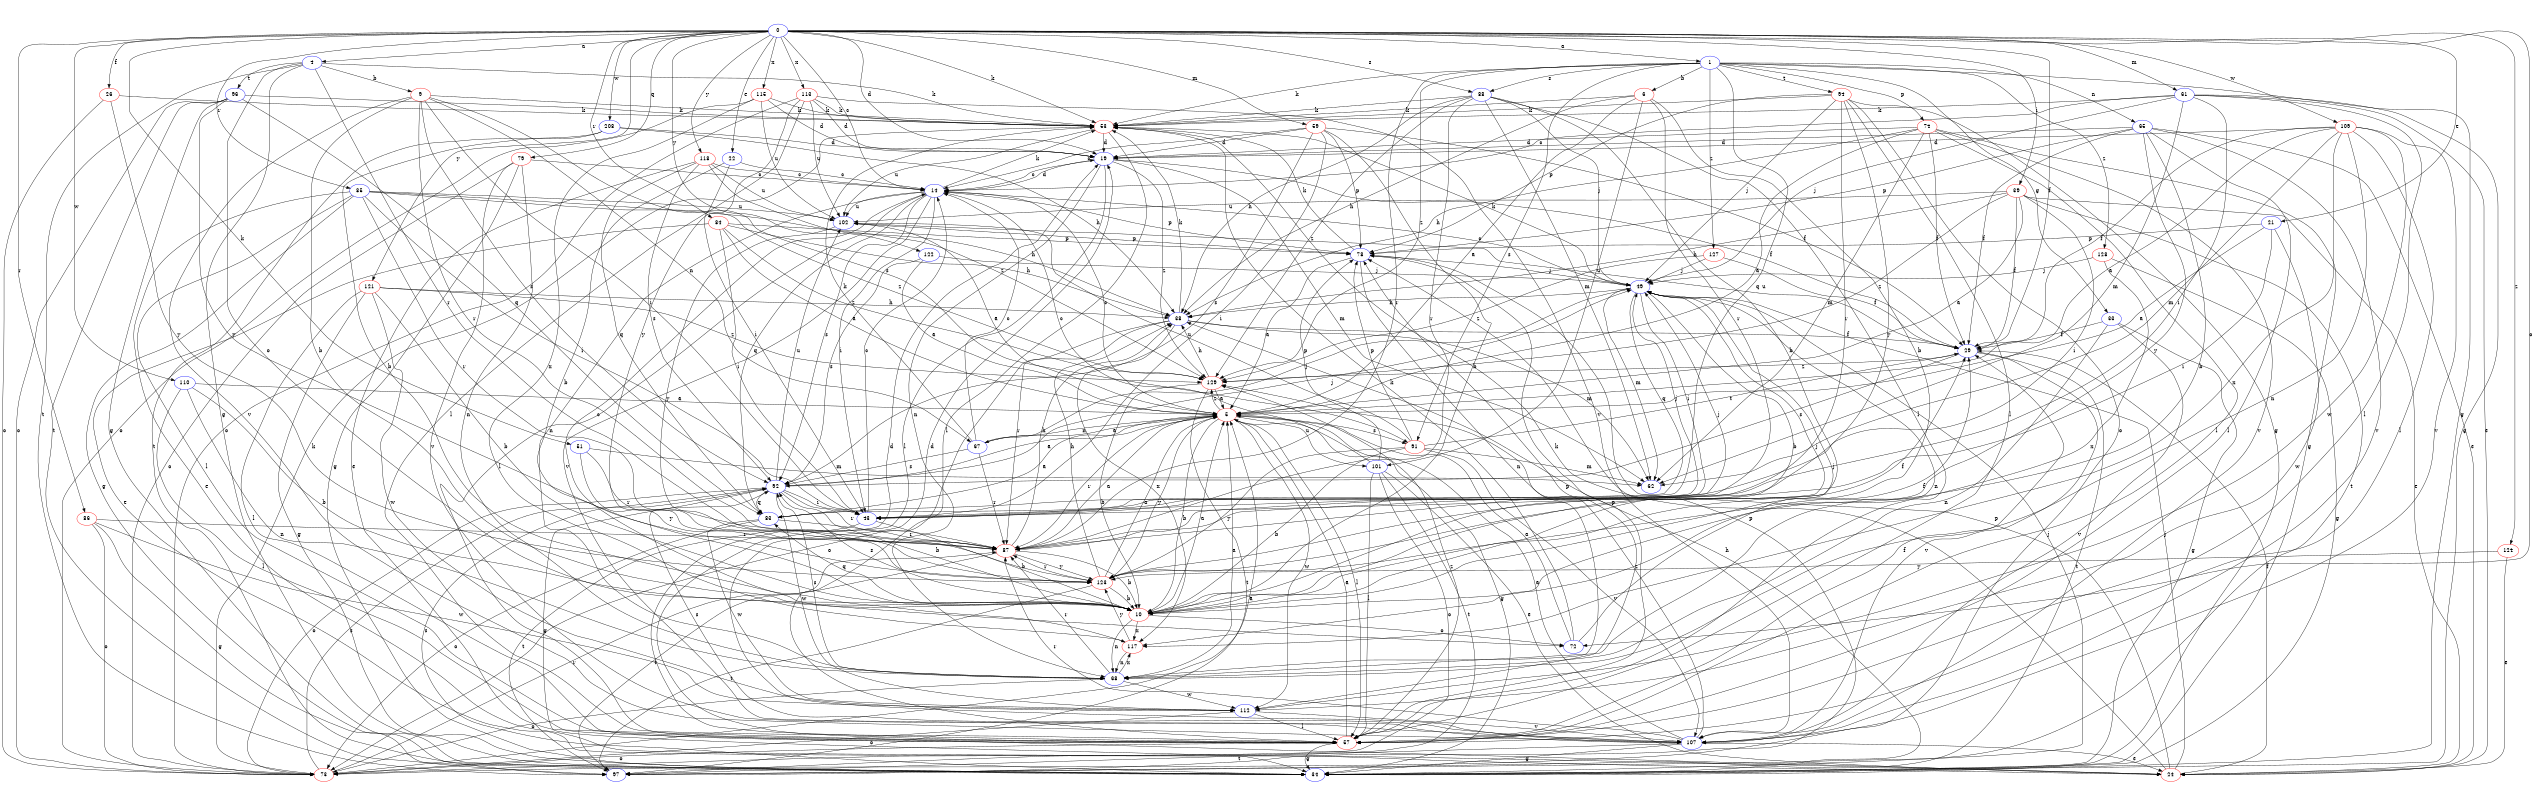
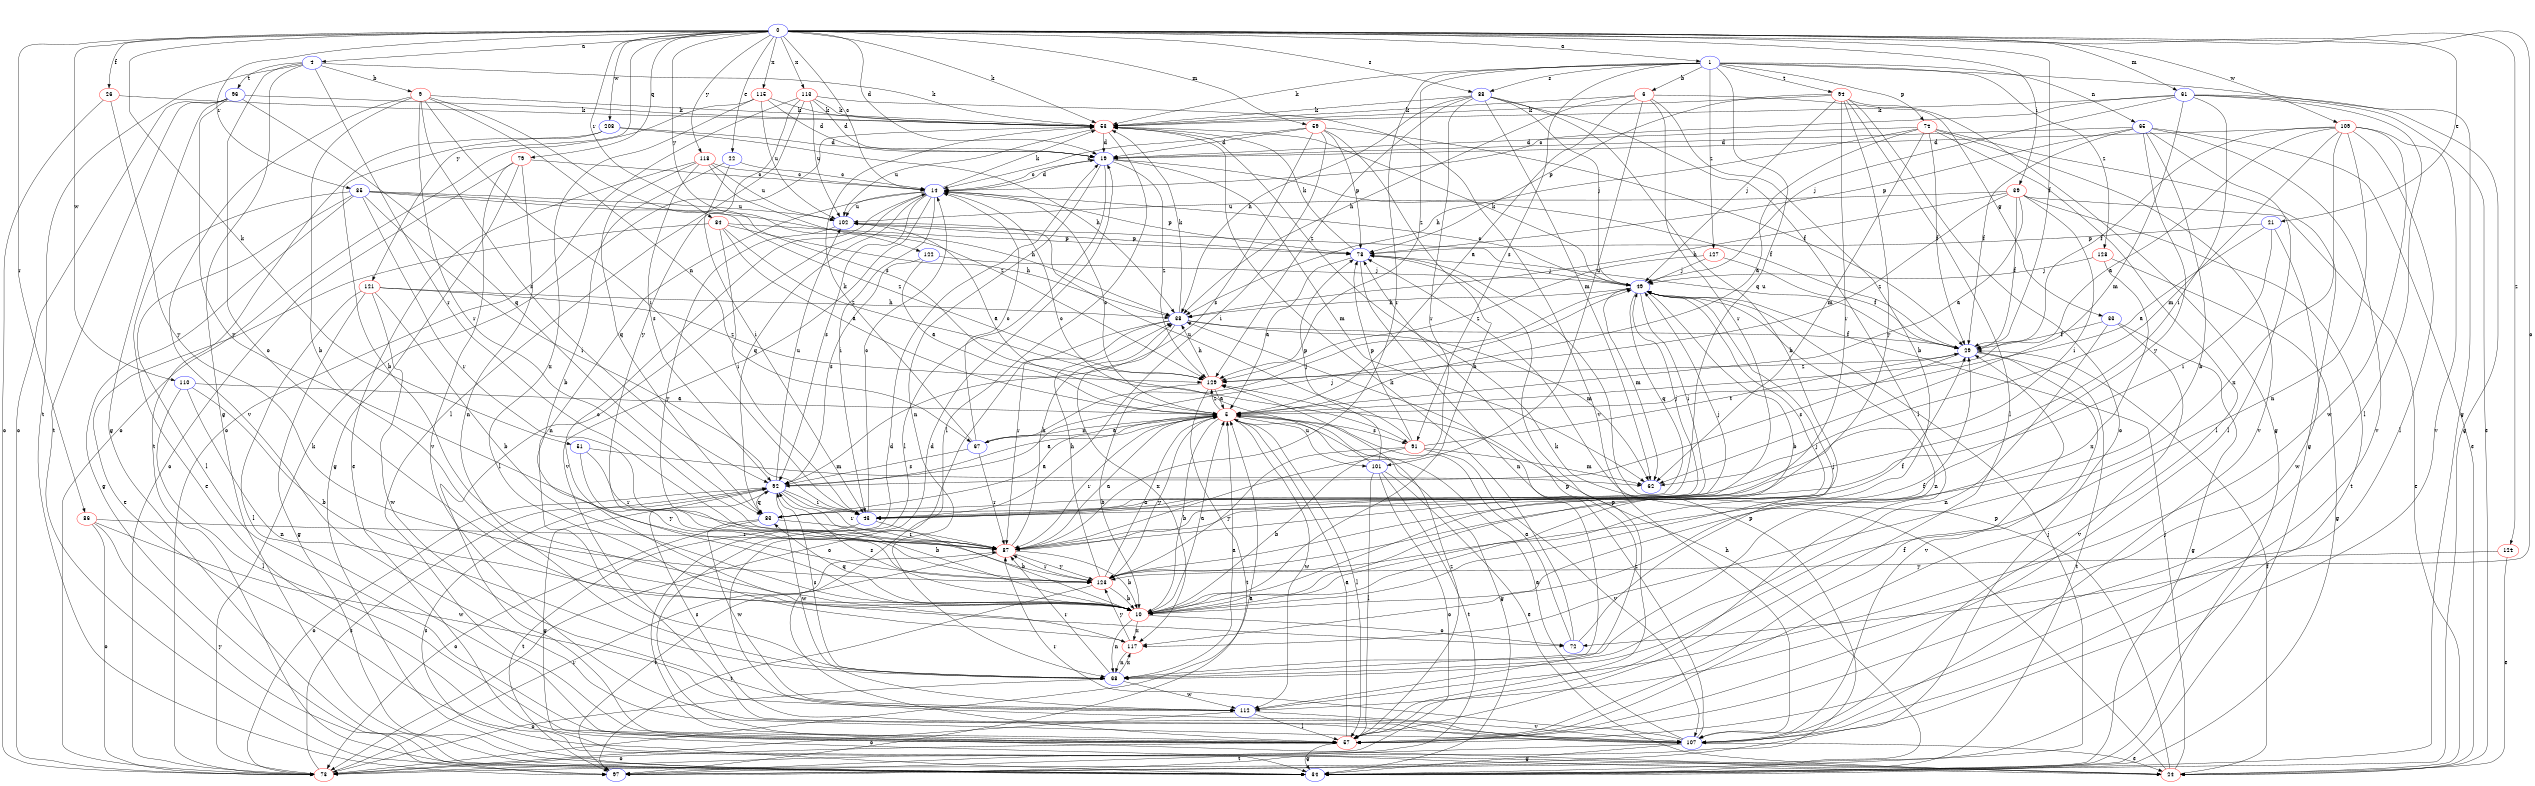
edge "1" -> "33": now "6" -> "33"
edge "86" -> "34": label "g" -> "y"
